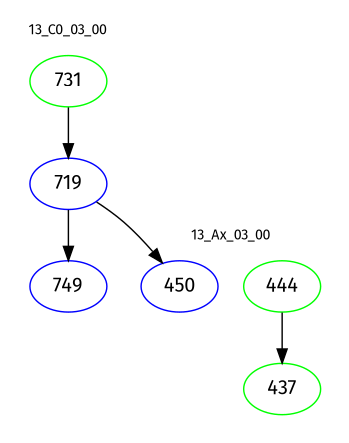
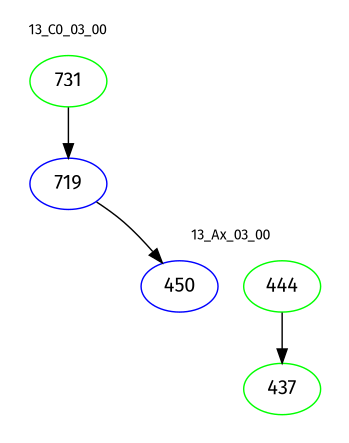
node "749": removed
